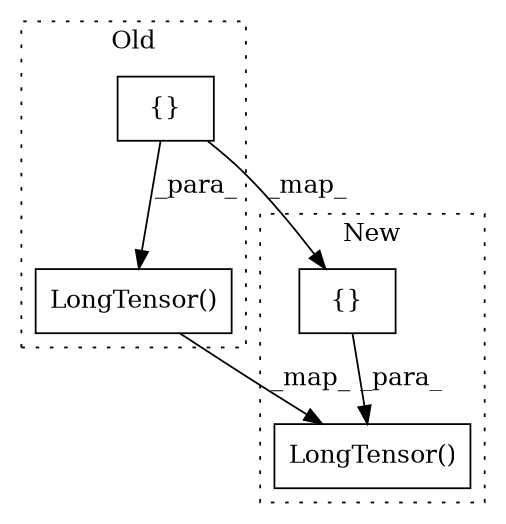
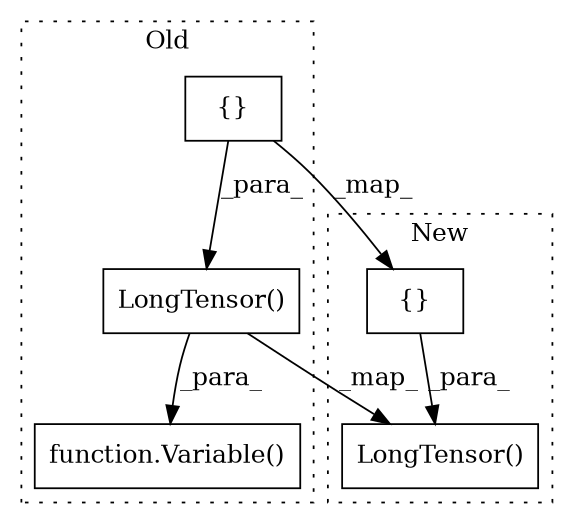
node "function.Variable()": added
